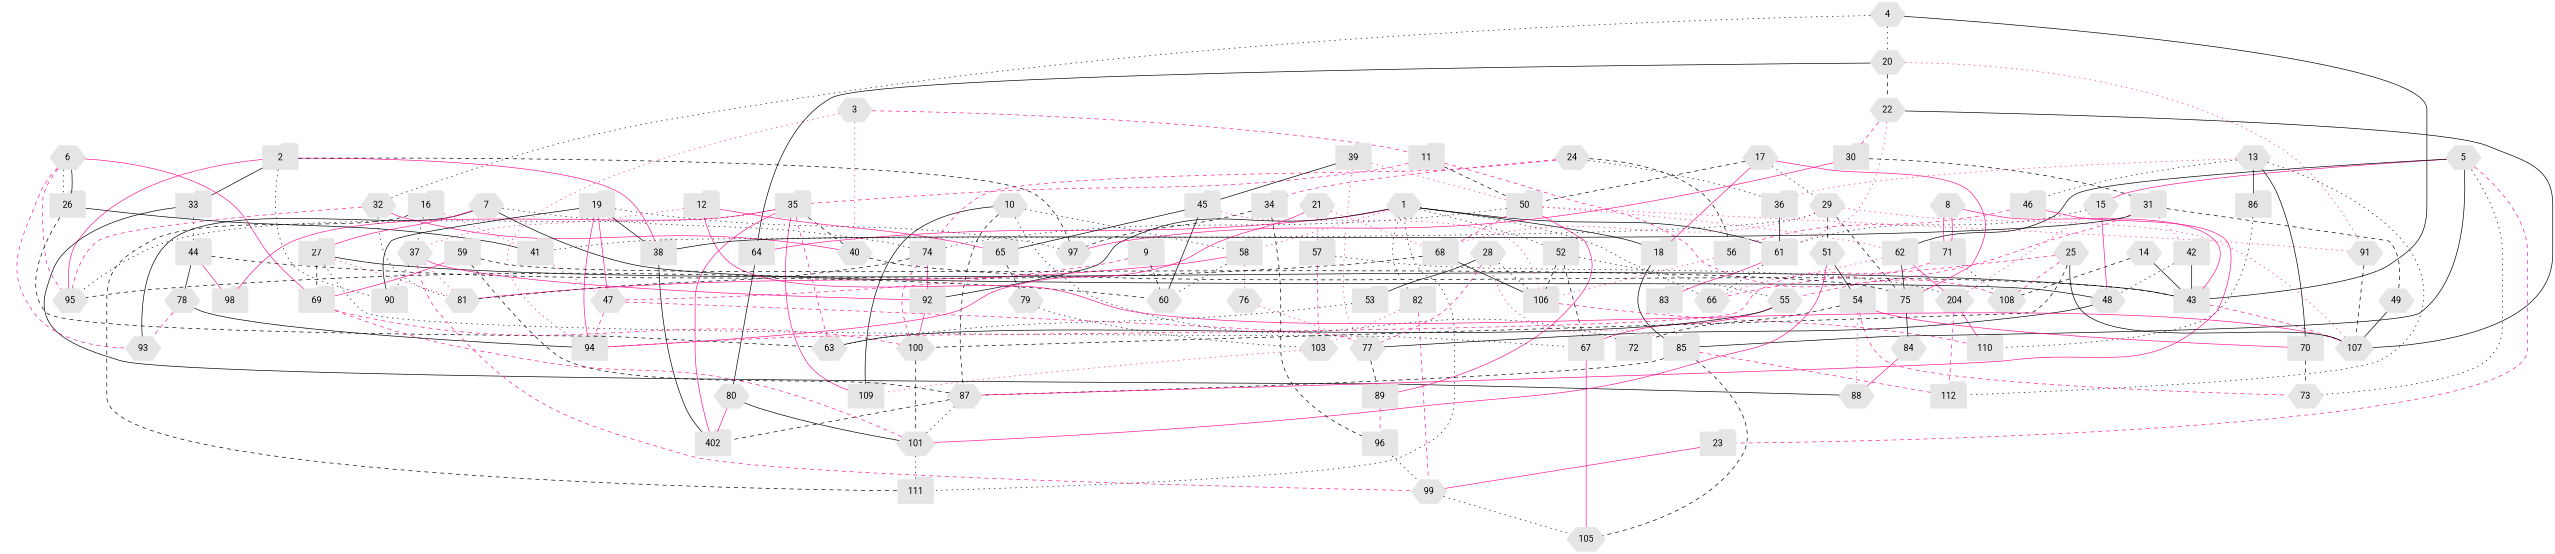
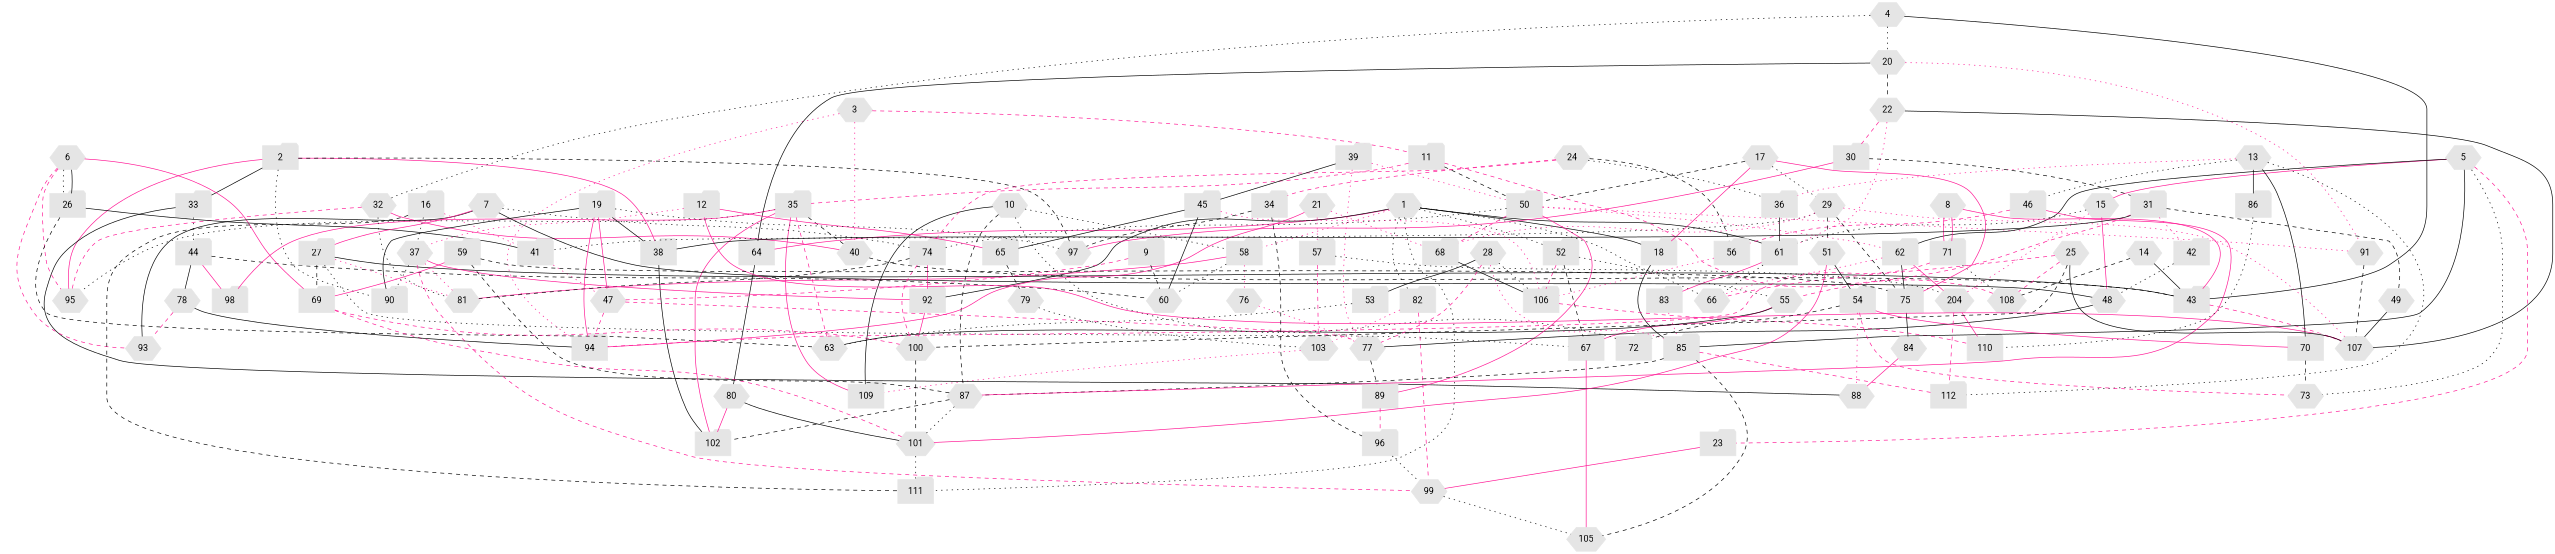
edge "68" -- "95": removed
edge "52" -- "106": color black -> deeppink
edge "42" -- "43": removed
node "402": label "402" -> "102"
